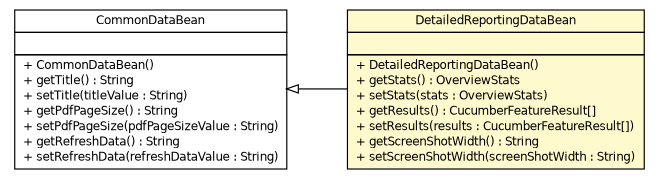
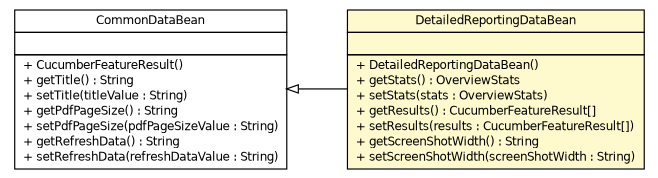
node "CommonDataBean": text "+ CommonDataBean()" -> "+ CucumberFeatureResult()"
